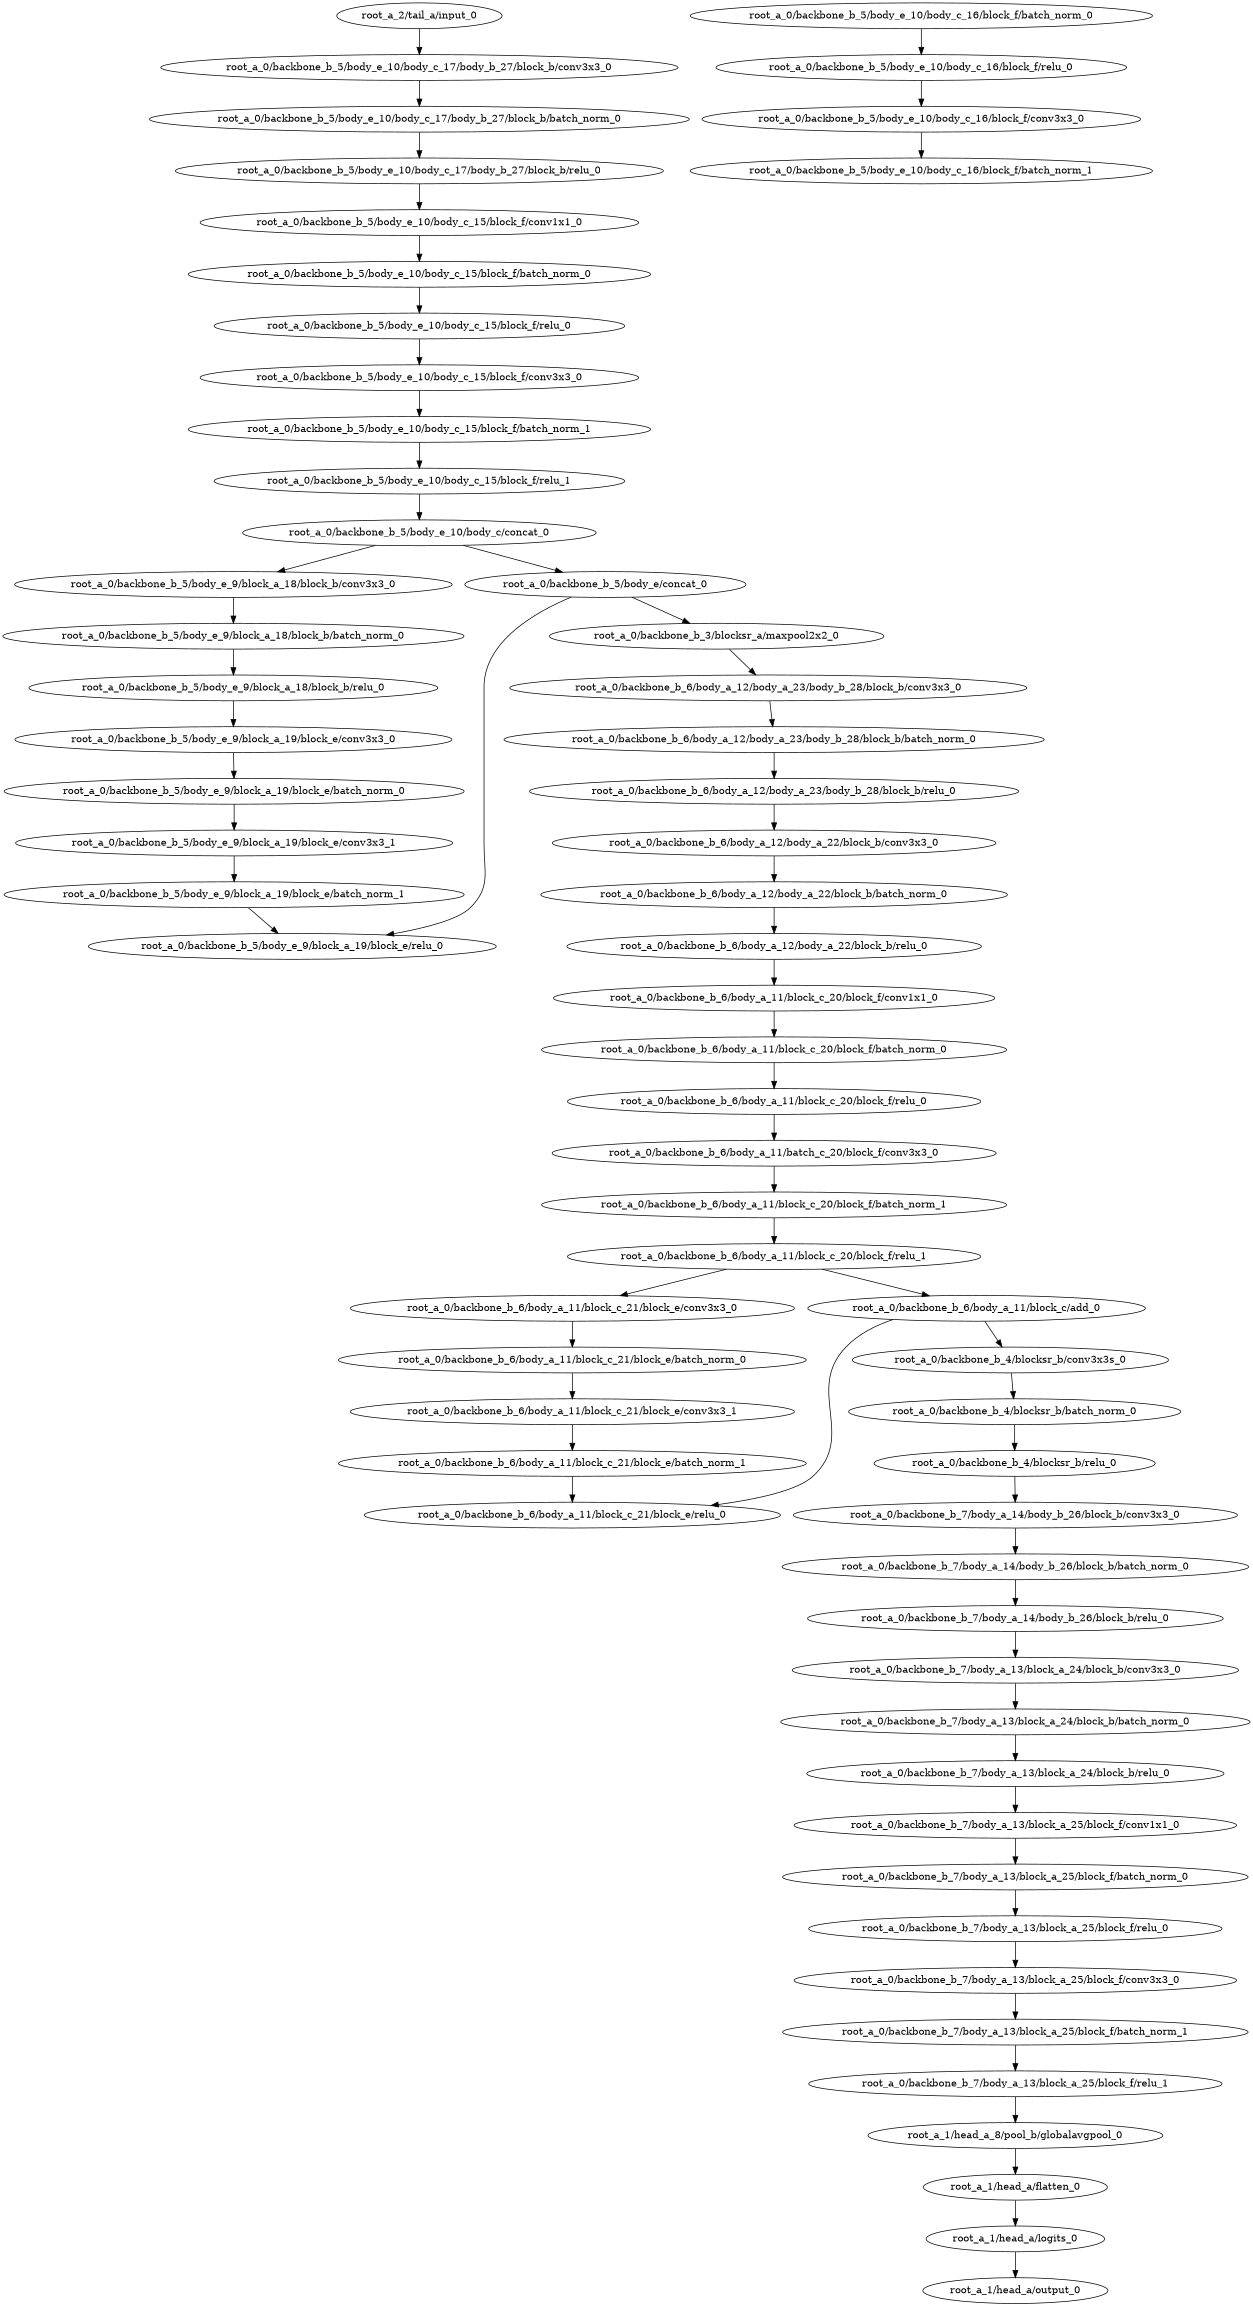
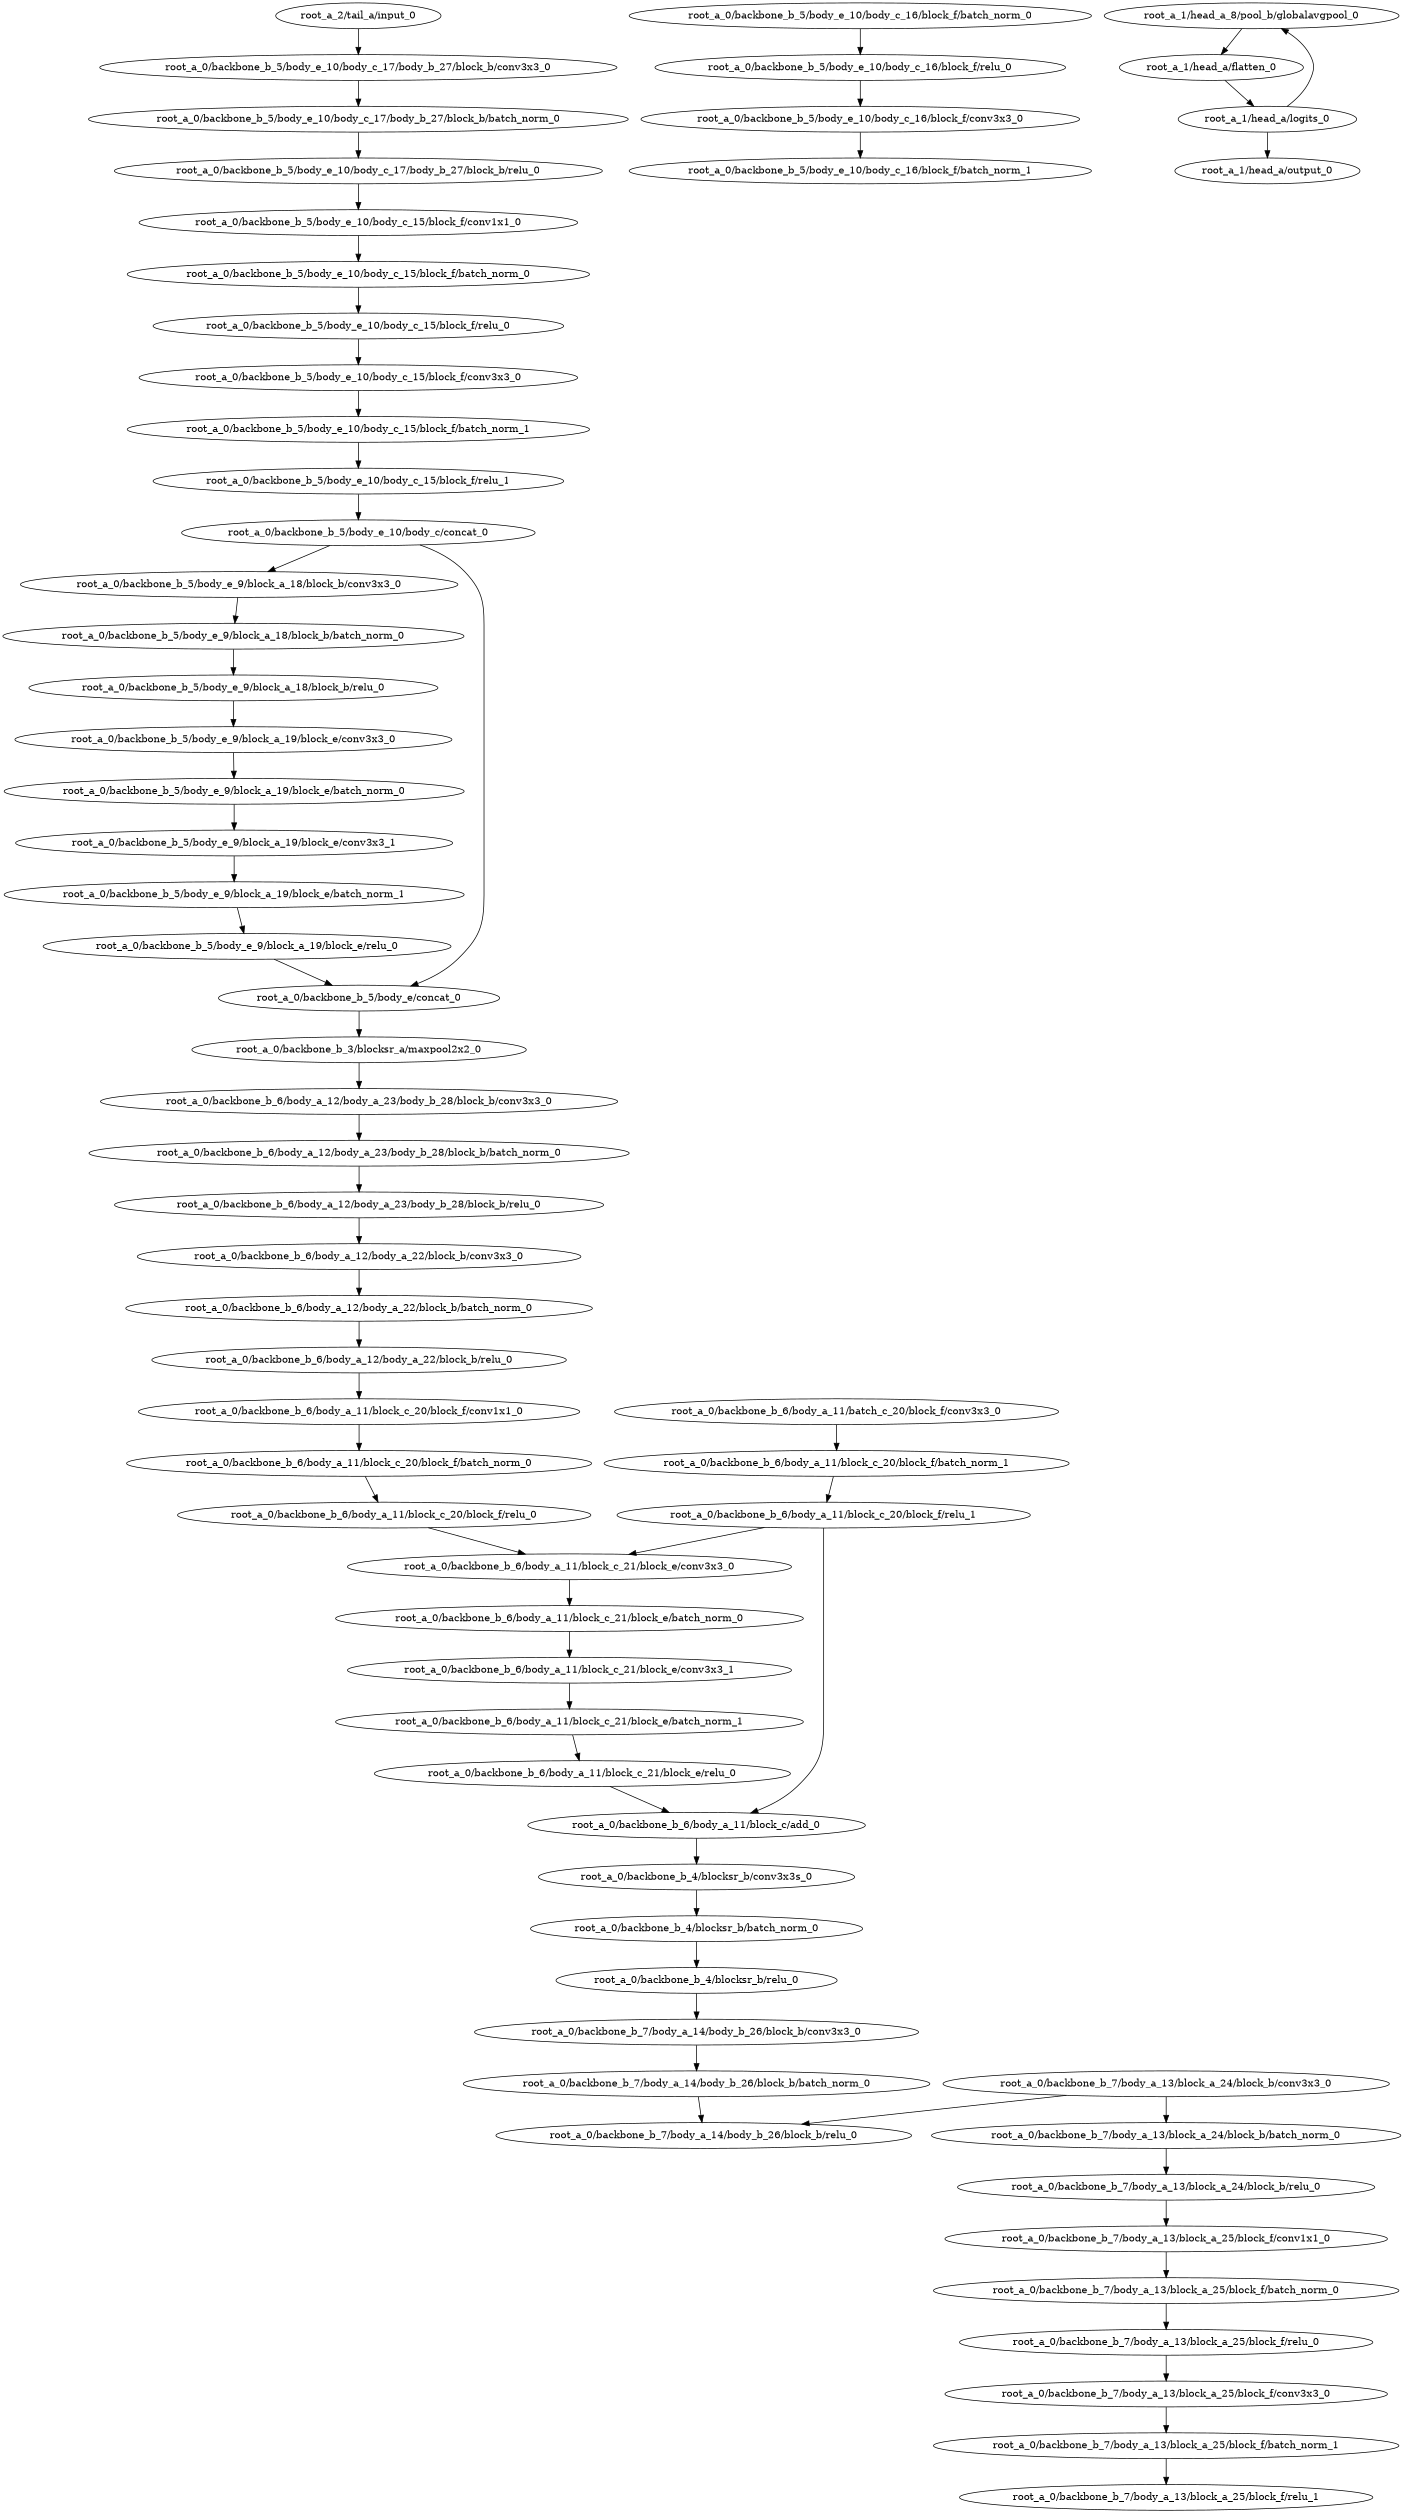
edge "root_a_0/backbone_b_5/body_e/concat_0" -> "root_a_0/backbone_b_5/body_e_9/block_a_19/block_e/relu_0": reversed
edge "root_a_0/backbone_b_6/body_a_11/block_c_20/block_f/relu_0" -> "root_a_0/backbone_b_6/body_a_11/batch_c_20/block_f/conv3x3_0": now "root_a_0/backbone_b_6/body_a_11/block_c_20/block_f/relu_0" -> "root_a_0/backbone_b_6/body_a_11/block_c_21/block_e/conv3x3_0"
edge "root_a_0/backbone_b_6/body_a_11/block_c/add_0" -> "root_a_0/backbone_b_6/body_a_11/block_c_21/block_e/relu_0": reversed
edge "root_a_0/backbone_b_7/body_a_14/body_b_26/block_b/relu_0" -> "root_a_0/backbone_b_7/body_a_13/block_a_24/block_b/conv3x3_0": reversed
edge "root_a_0/backbone_b_7/body_a_13/block_a_25/block_f/relu_1" -> "root_a_1/head_a_8/pool_b/globalavgpool_0": now "root_a_1/head_a/logits_0" -> "root_a_1/head_a_8/pool_b/globalavgpool_0"
